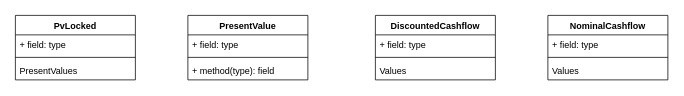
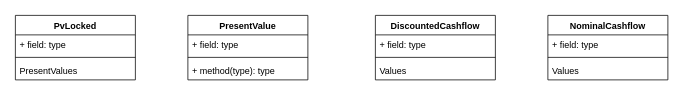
node "+ method(type): field": label "+ method(type): field" -> "+ method(type): type"
